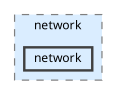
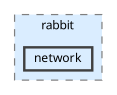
cluster "network": label "network" -> "rabbit"
